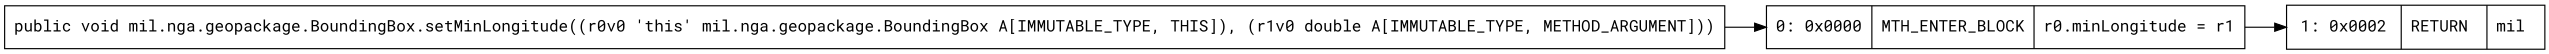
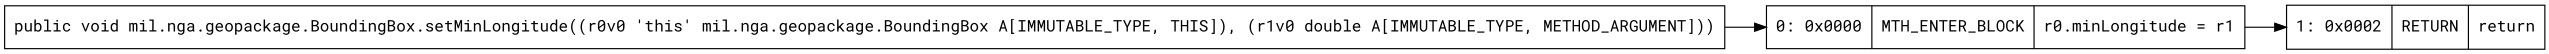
node "1: 0x0002": text "mil" -> "return"
